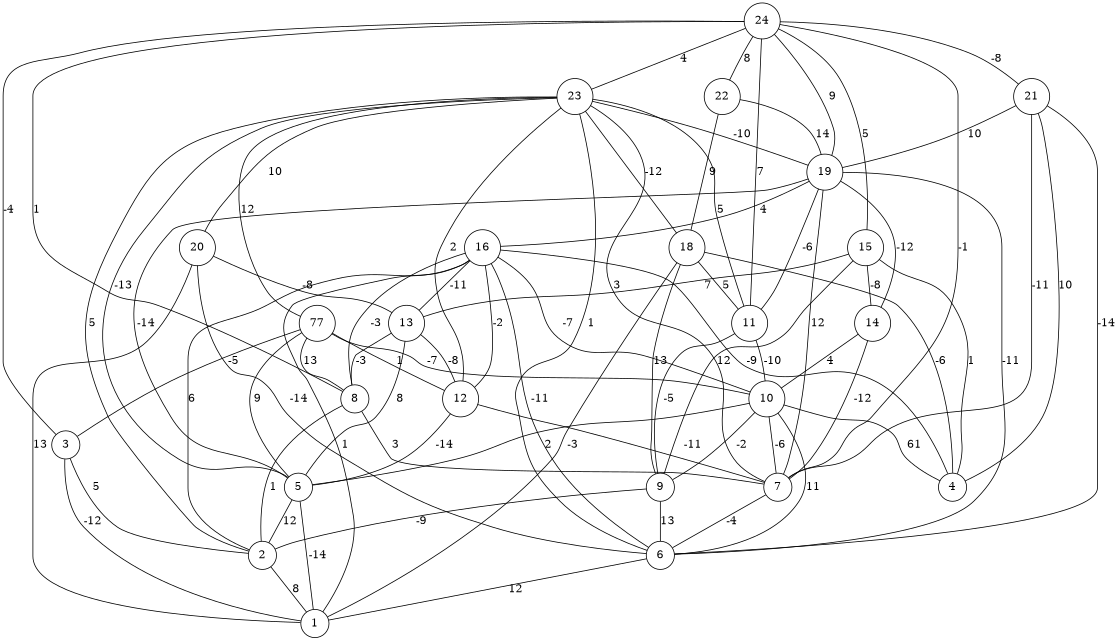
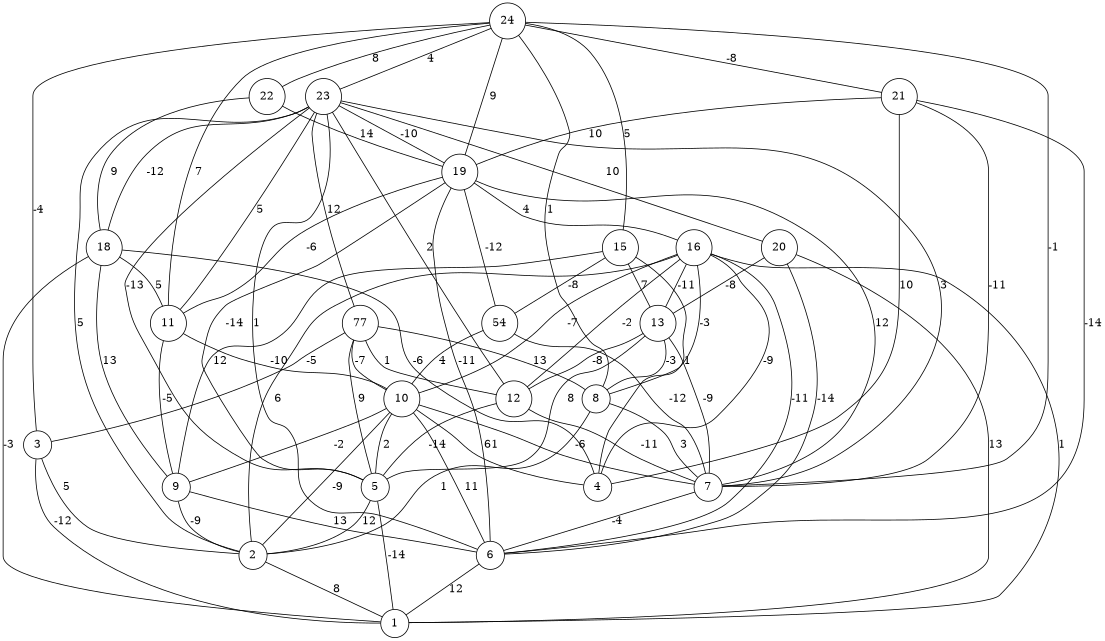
node "14": label "14" -> "54"
edge "13" -- "7": added, label "-9"
edge "10" -- "2": added, label "-9"
